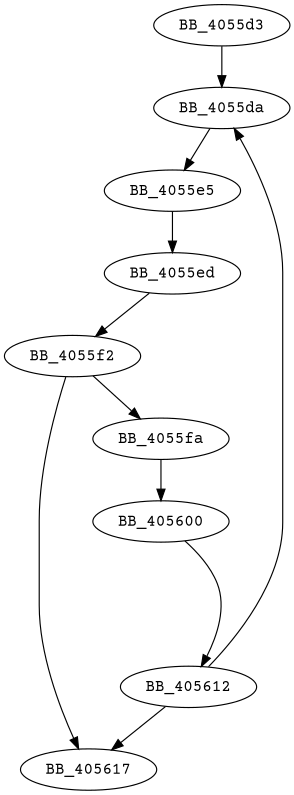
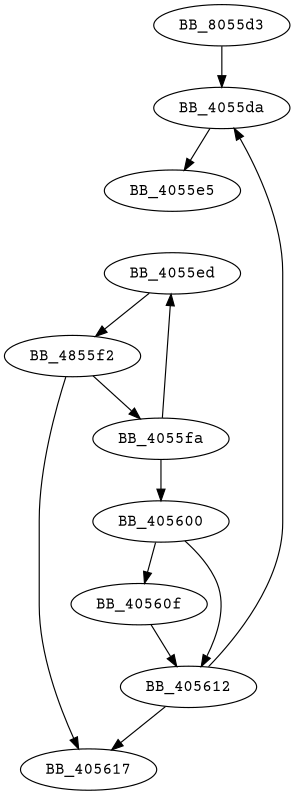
node "BB_4055d3": label "BB_4055d3" -> "BB_8055d3"
edge "BB_4055e5" -> "BB_4055ed": now "BB_4055fa" -> "BB_4055ed"
node "BB_4055f2": label "BB_4055f2" -> "BB_4855f2"
node "BB_40560f": added
